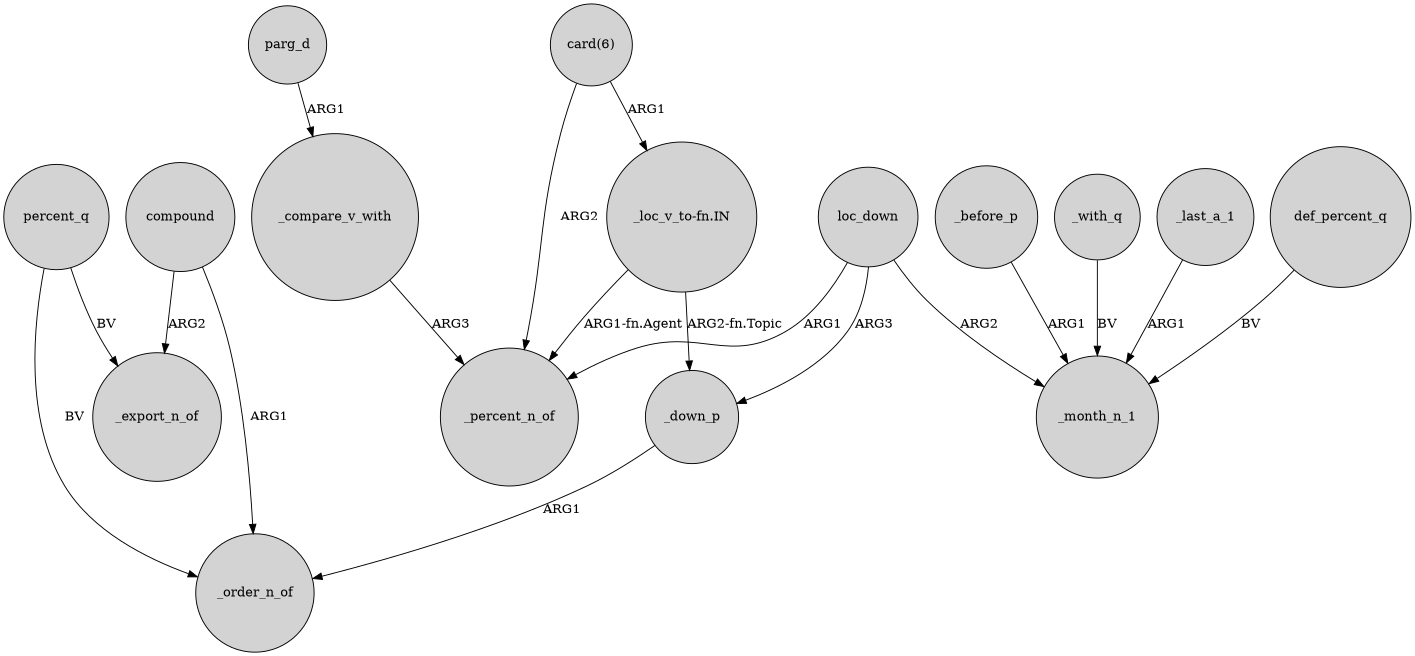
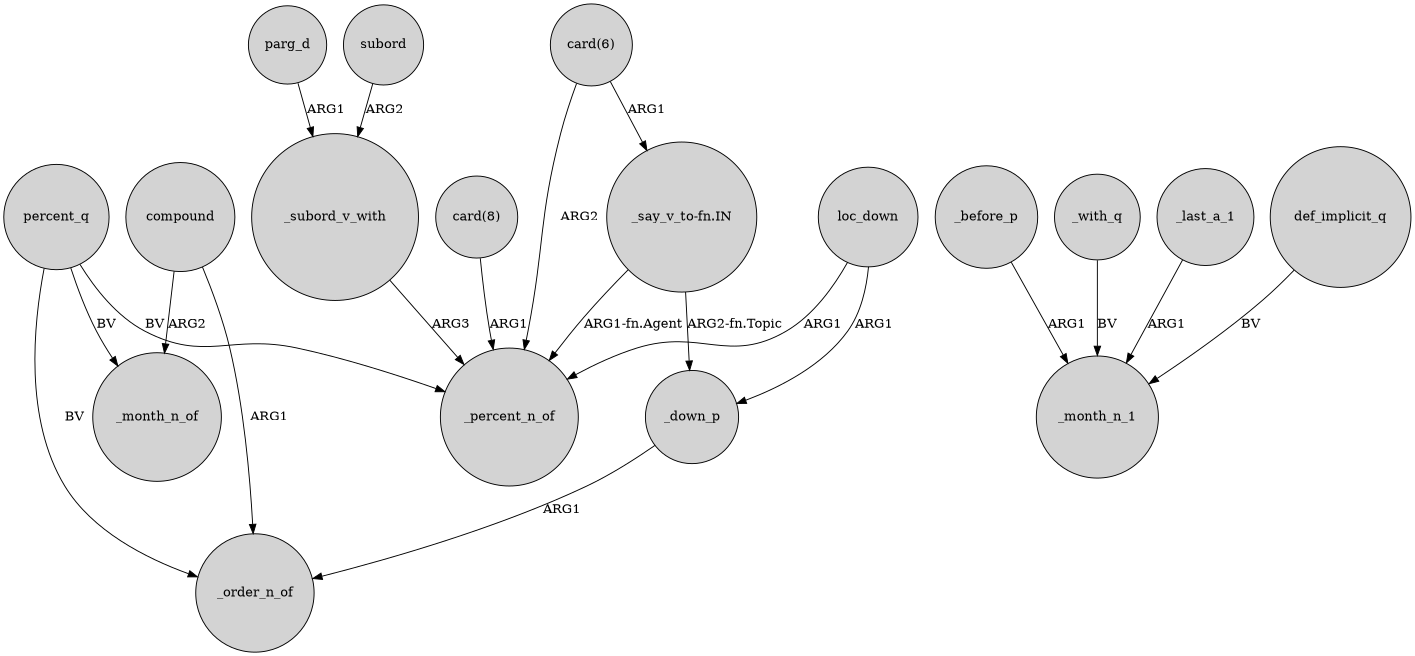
node "subord": added
node "_compare_v_with": label "_compare_v_with" -> "_subord_v_with"
node "card(8)": added
node "_loc_v_to-fn.IN": label "_loc_v_to-fn.IN" -> "_say_v_to-fn.IN"
node "def_percent_q": label "def_percent_q" -> "def_implicit_q"
edge "loc_down" -> "_down_p": label "ARG3" -> "ARG1"
edge "loc_down" -> "_month_n_1": removed, label "ARG2"
edge "percent_q" -> "_percent_n_of": added, label "BV"
node "_export_n_of": label "_export_n_of" -> "_month_n_of"
